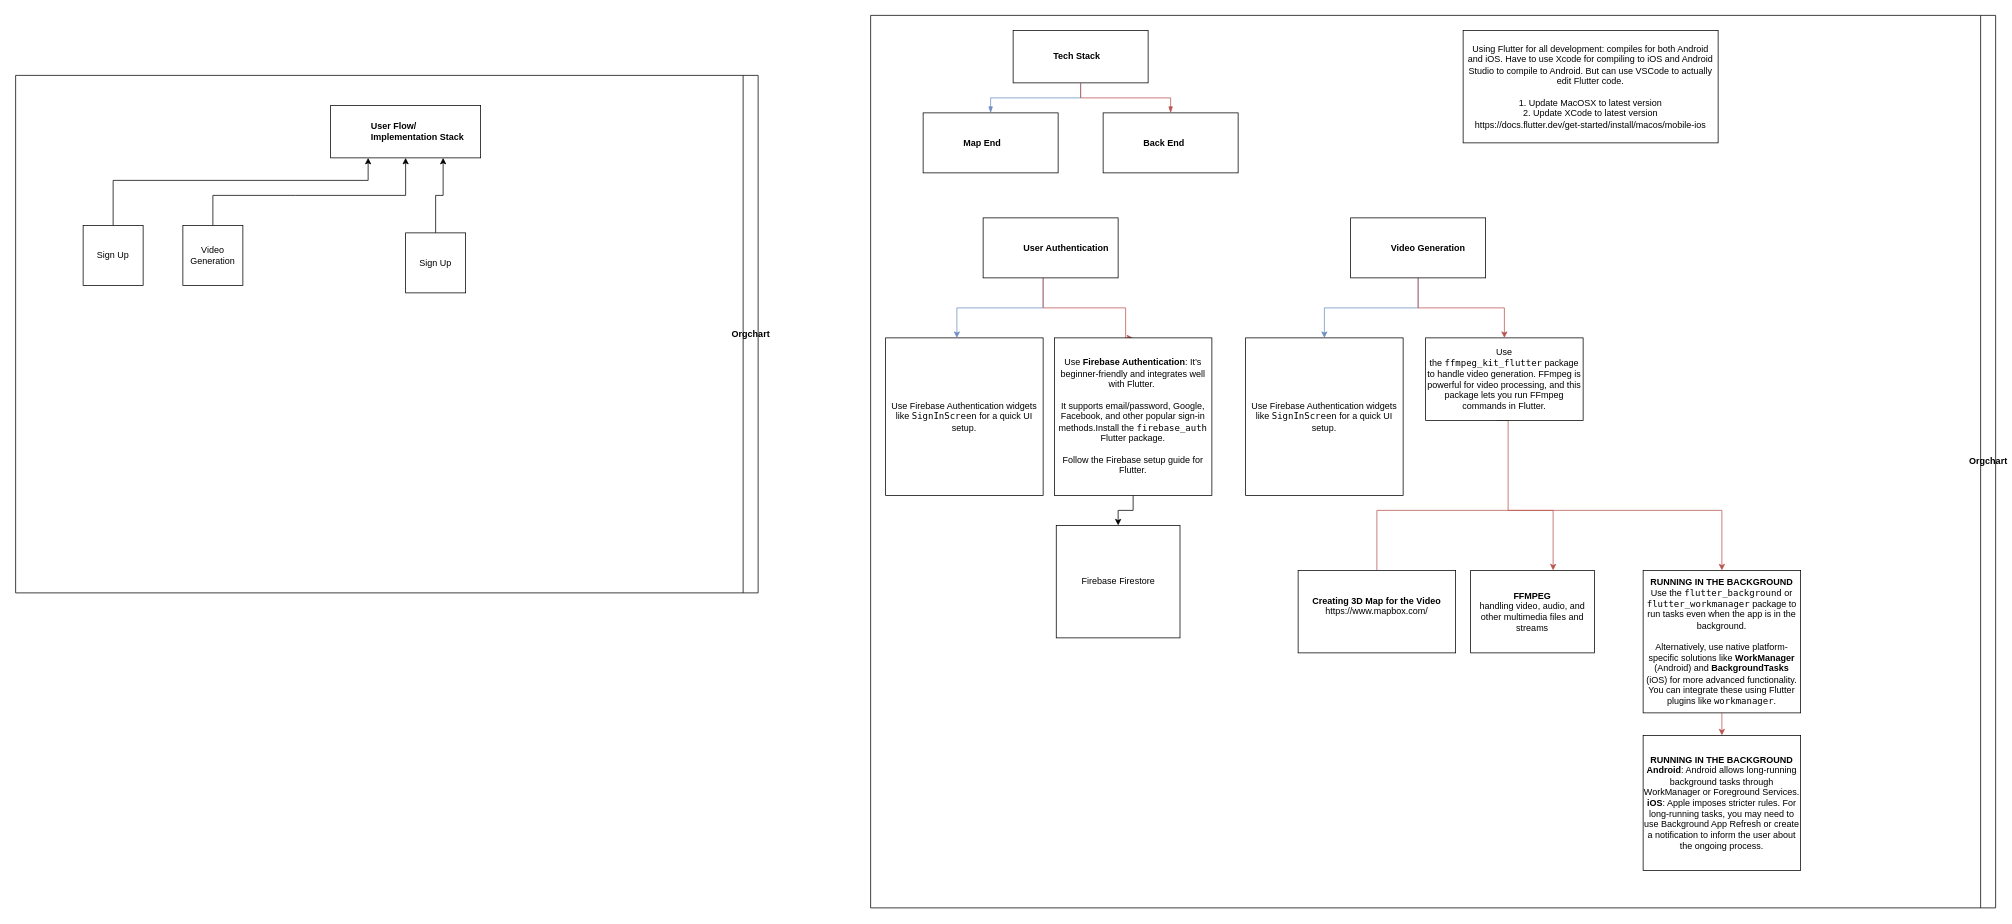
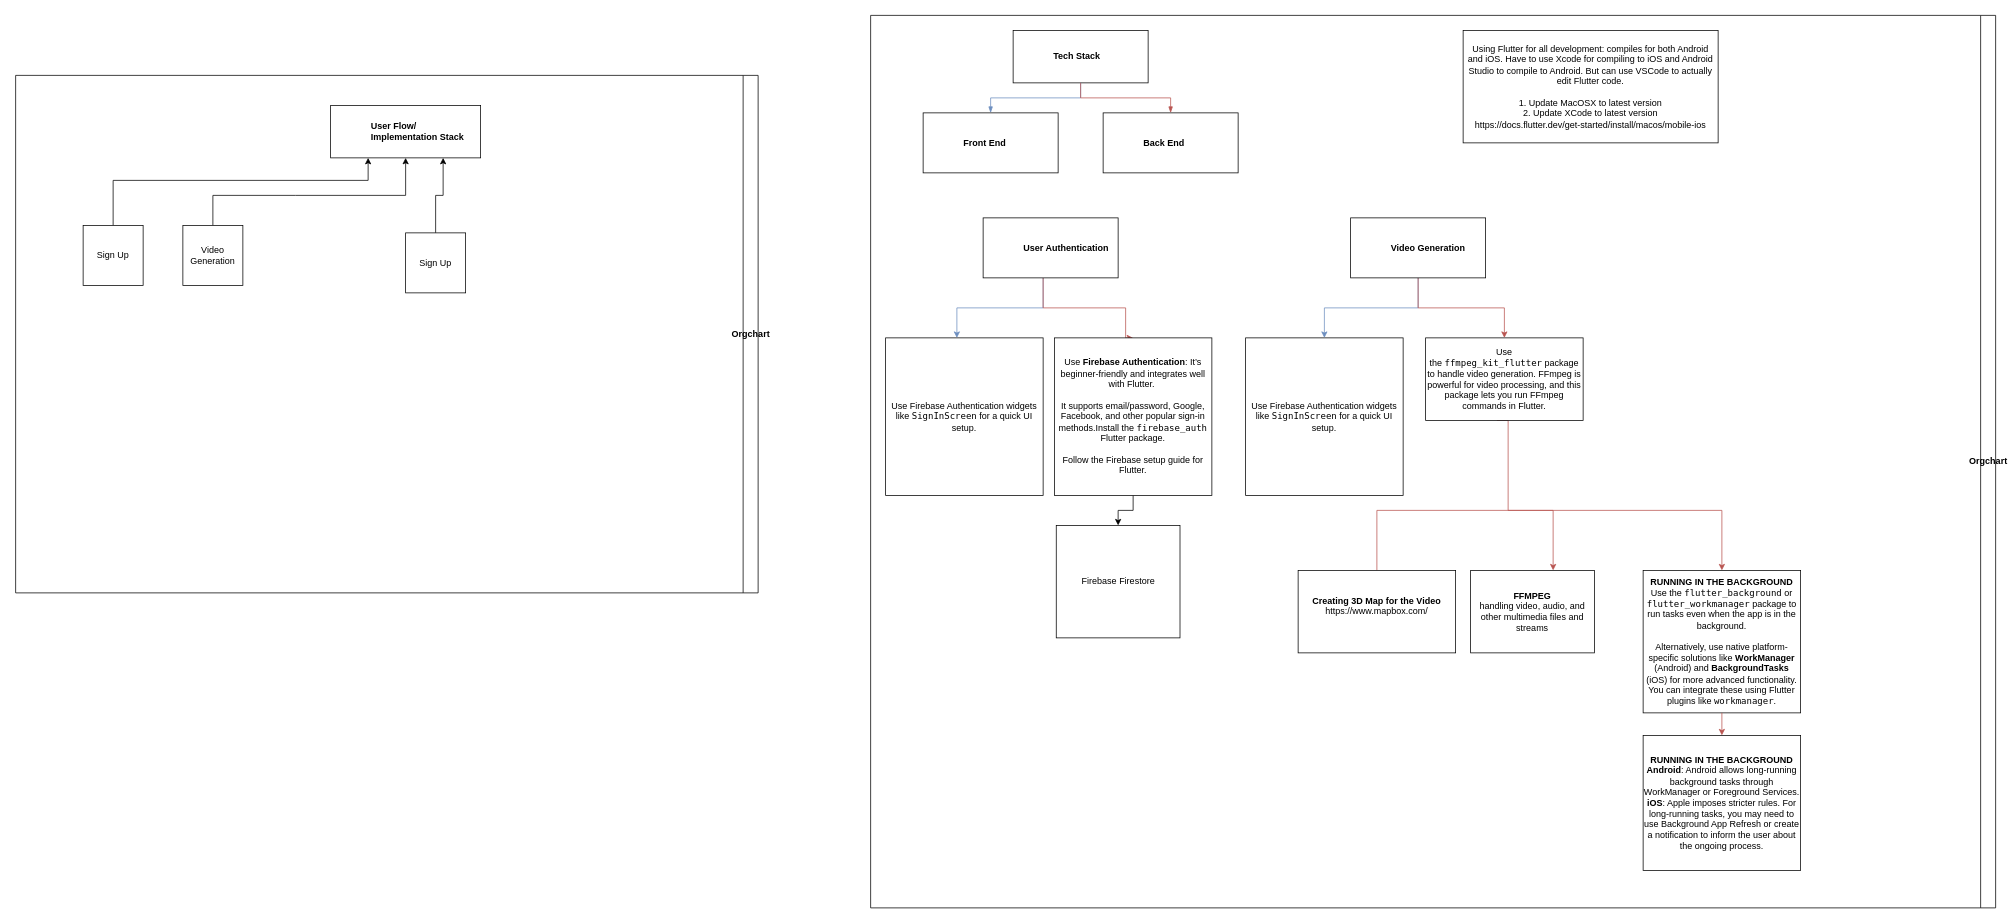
node "Map End": label "Map End" -> "Front End"
